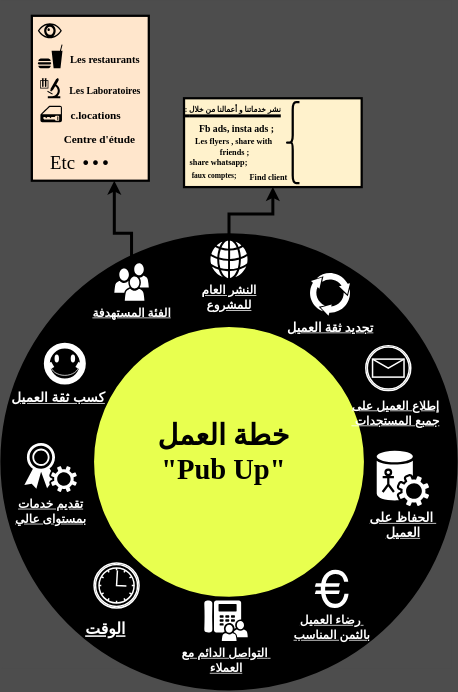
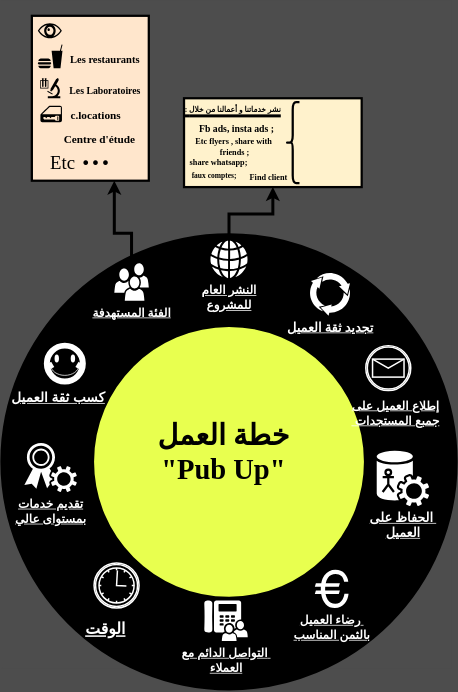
node "Les flyers , share with friends ;": label "Les flyers , share with friends ;" -> "Etc flyers , share with friends ;"
